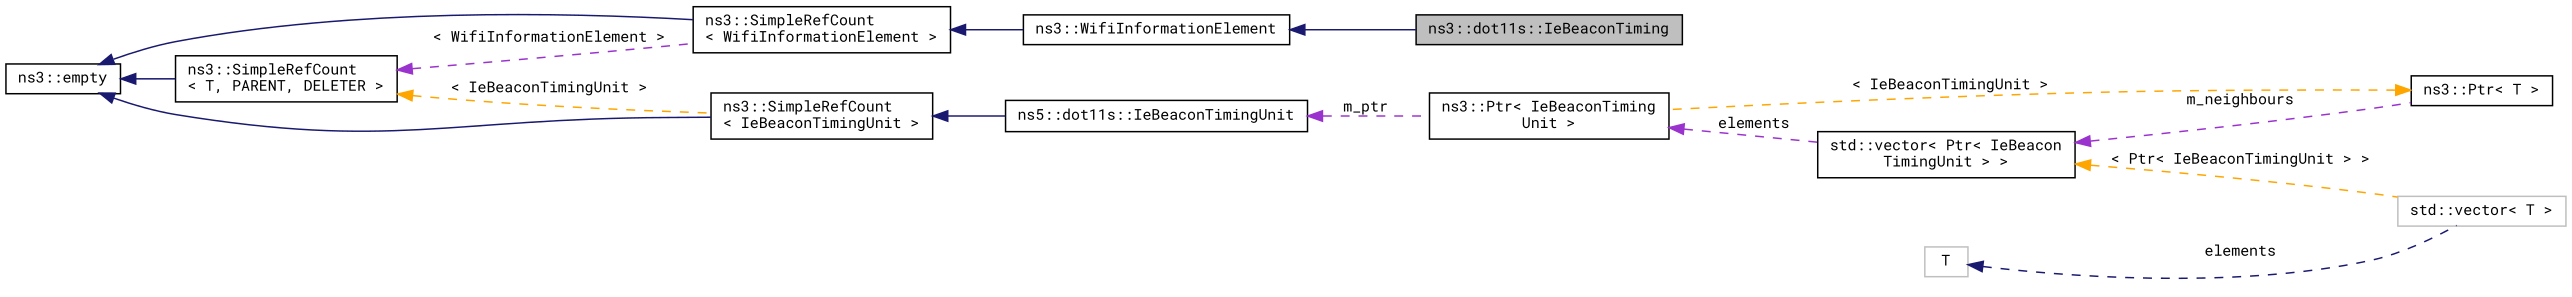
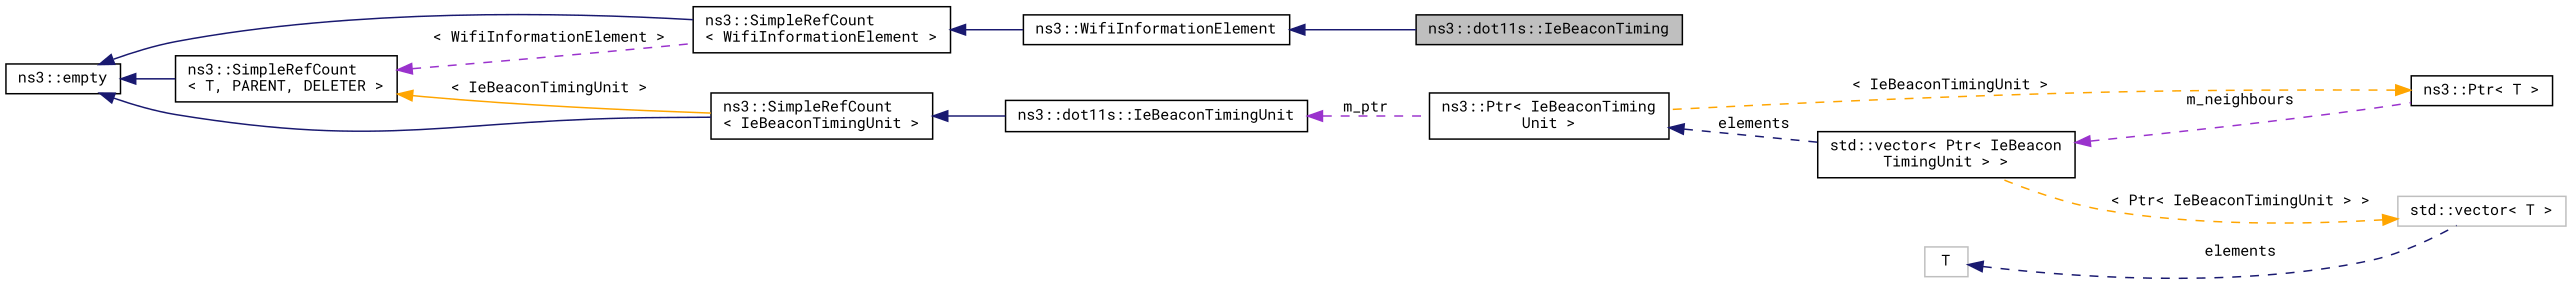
edge "ns3::SimpleRefCount < IeBeaconTimingUnit >" -> "ns3::SimpleRefCount < T, PARENT, DELETER >": style dashed -> solid
node "ns5::dot11s::IeBeaconTimingUnit": label "ns5::dot11s::IeBeaconTimingUnit" -> "ns3::dot11s::IeBeaconTimingUnit"
edge "std::vector< Ptr< IeBeacon TimingUnit > >" -> "ns3::Ptr< IeBeaconTiming Unit >": color darkorchid3 -> midnightblue
edge "std::vector< T >" -> "std::vector< Ptr< IeBeacon TimingUnit > >": reversed
